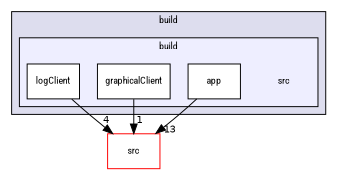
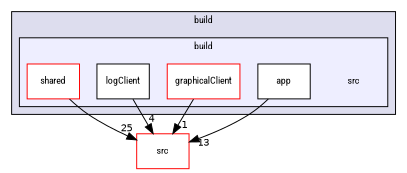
node "shared": added
node "graphicalClient": color black -> red
